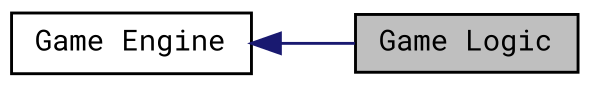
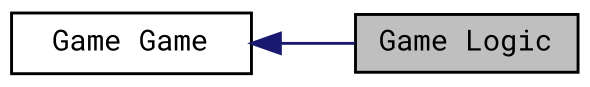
node "Game Engine": label "Game Engine" -> "Game Game"
